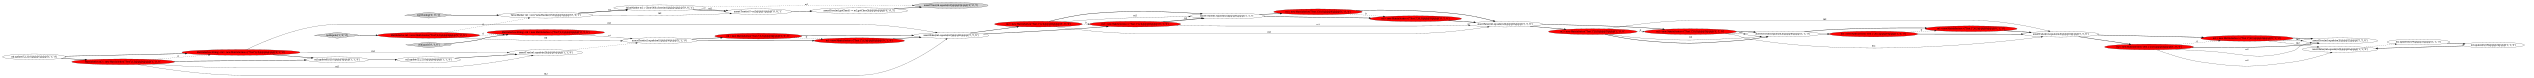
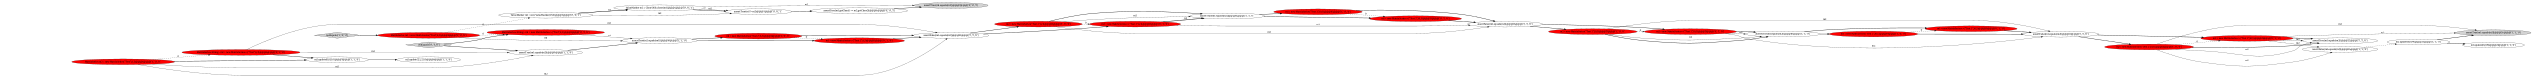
edge "ValueMarker m2 = CloneUtils.clone(m1)@@@4@@@['0', '0', '1']" -> "assertTrue(m1.equals(m2))@@@7@@@['0', '0', '1']": style dashed -> solid
node "testCloning['0', '0', '1']": removed
node "assertTrue(m1.equals(m2))@@@26@@@['1', '1', '0']": added
edge "assertTrue(m1.equals(m2))@@@9@@@['1', '1', '0']" -> "assertTrue(m2.equals(m1))@@@10@@@['1', '1', '0']": style dashed -> bold
edge "m1.update(0,0,99)@@@23@@@['1', '1', '0']" -> "assertFalse(m1.equals(m2))@@@24@@@['1', '1', '0']": removed
edge "m2.update(7,2,22.0)@@@8@@@['1', '1', '0']" -> "assertTrue(m1.equals(m2))@@@9@@@['1', '1', '0']": now "testEquals['0', '1', '0']" -> "assertTrue(m1.equals(m2))@@@9@@@['1', '1', '0']"
node "m1.update(7,2,22.0)@@@5@@@['1', '1', '0']": removed
